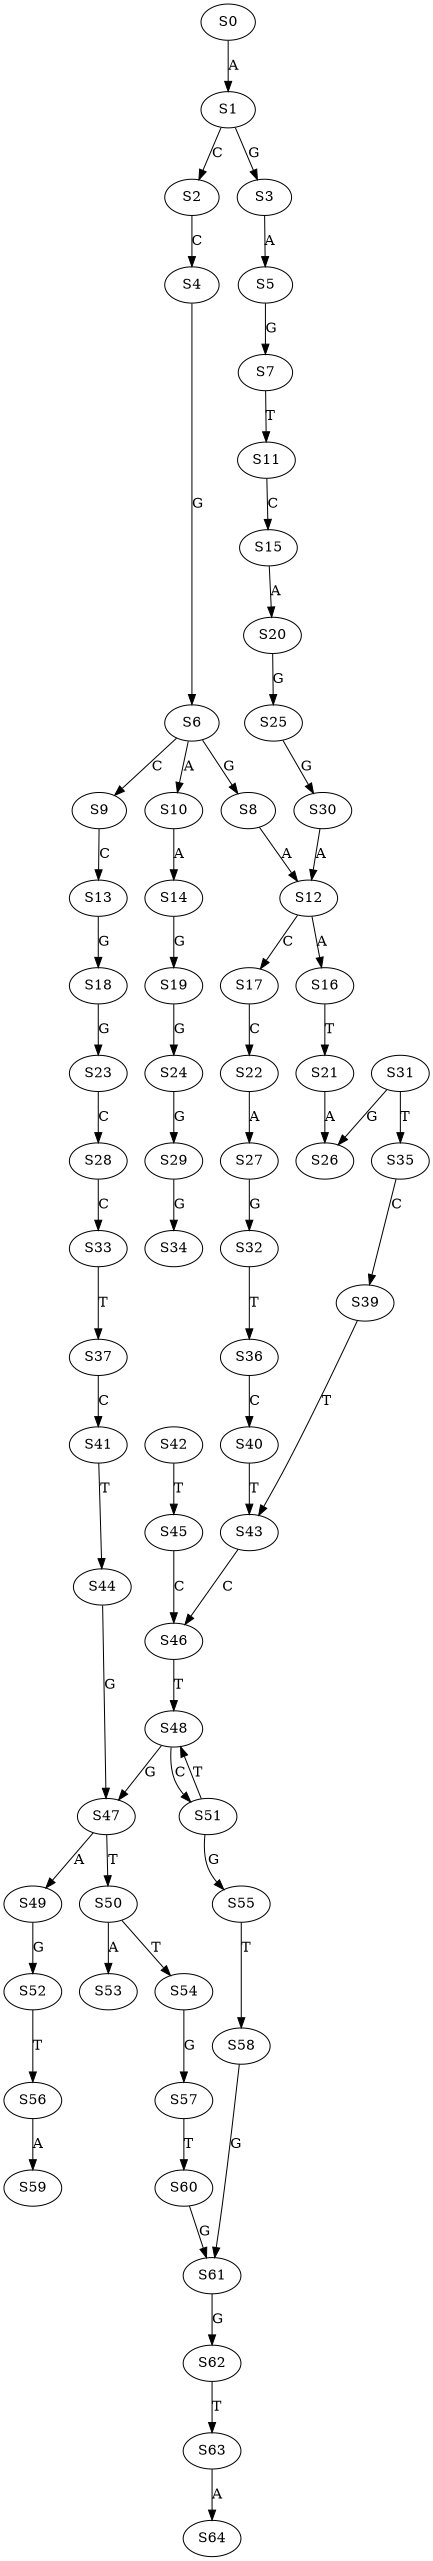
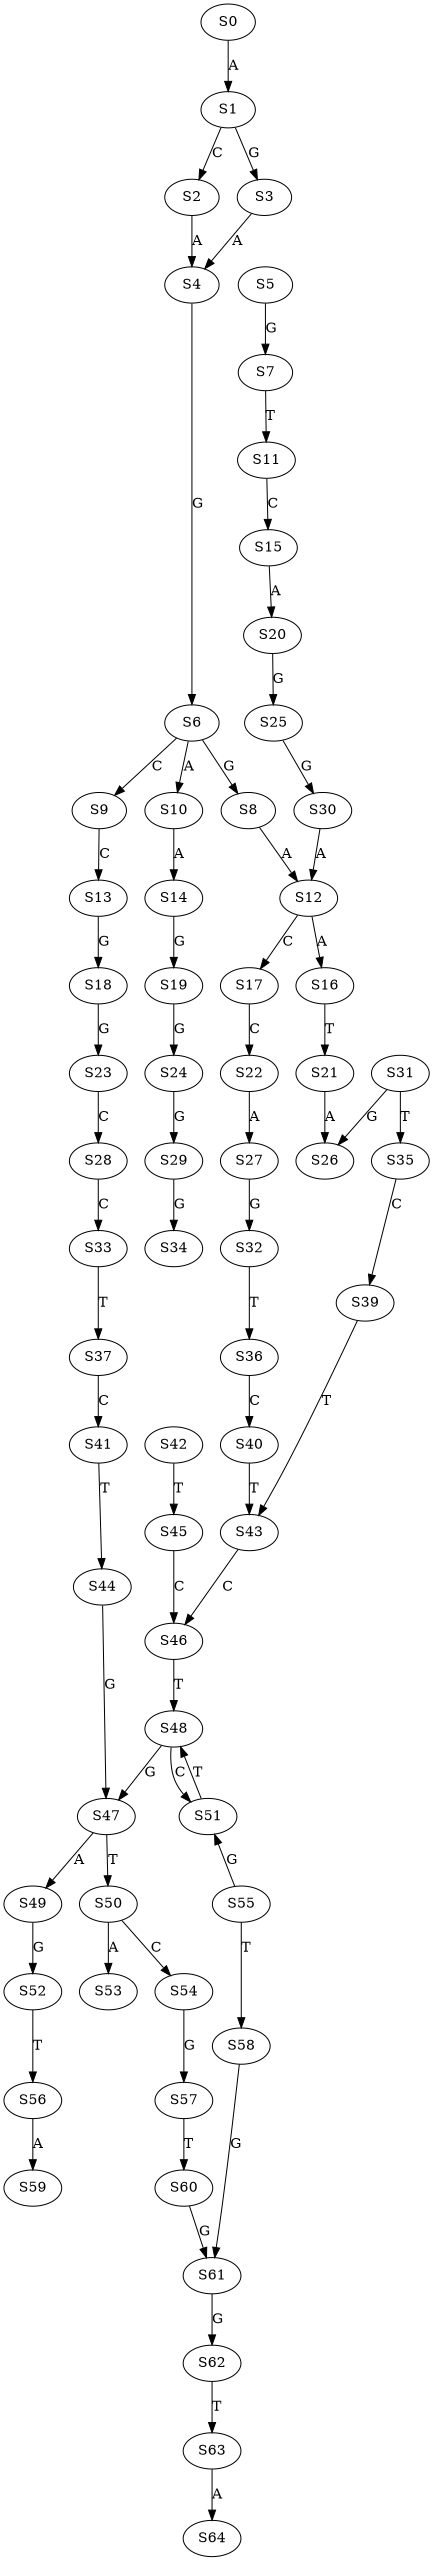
edge "S3" -> "S5": now "S3" -> "S4"
edge "S2" -> "S4": label "C" -> "A"
edge "S51" -> "S55": reversed
edge "S50" -> "S54": label "T" -> "C"
